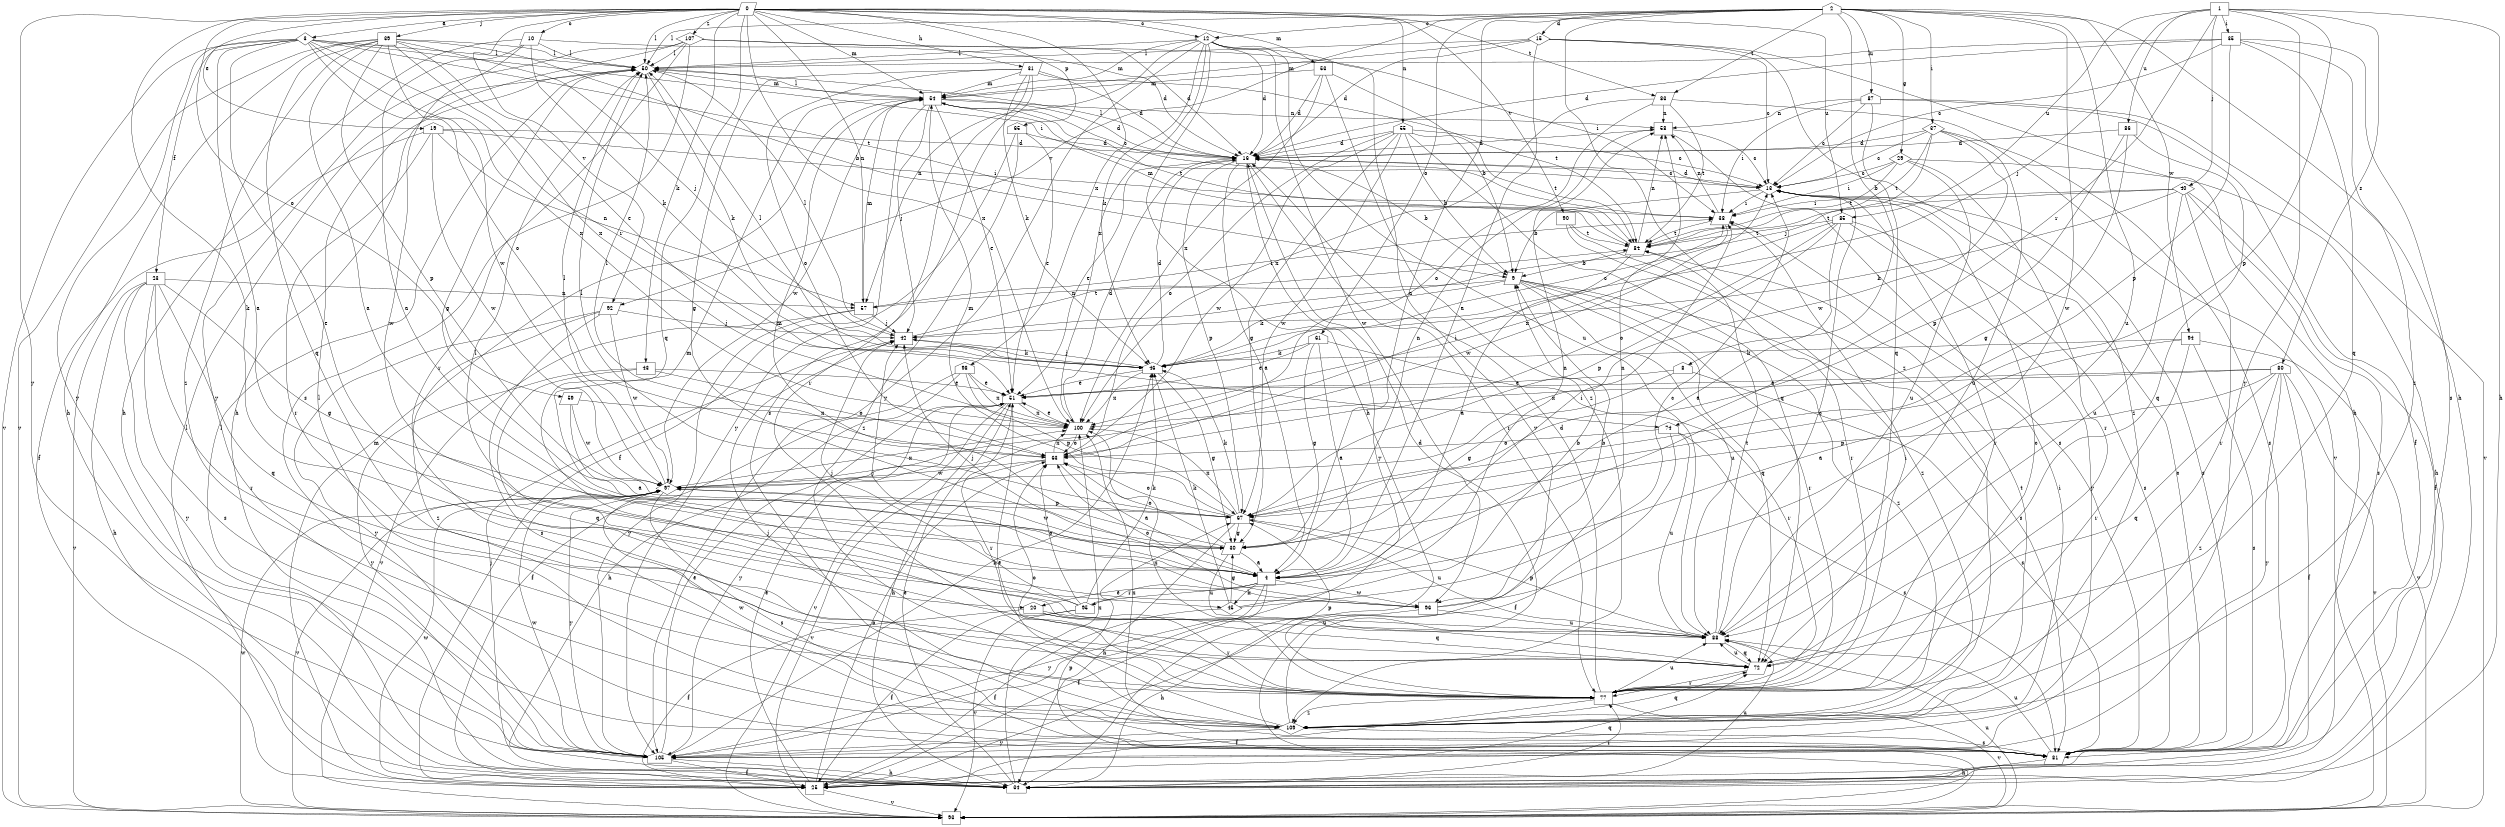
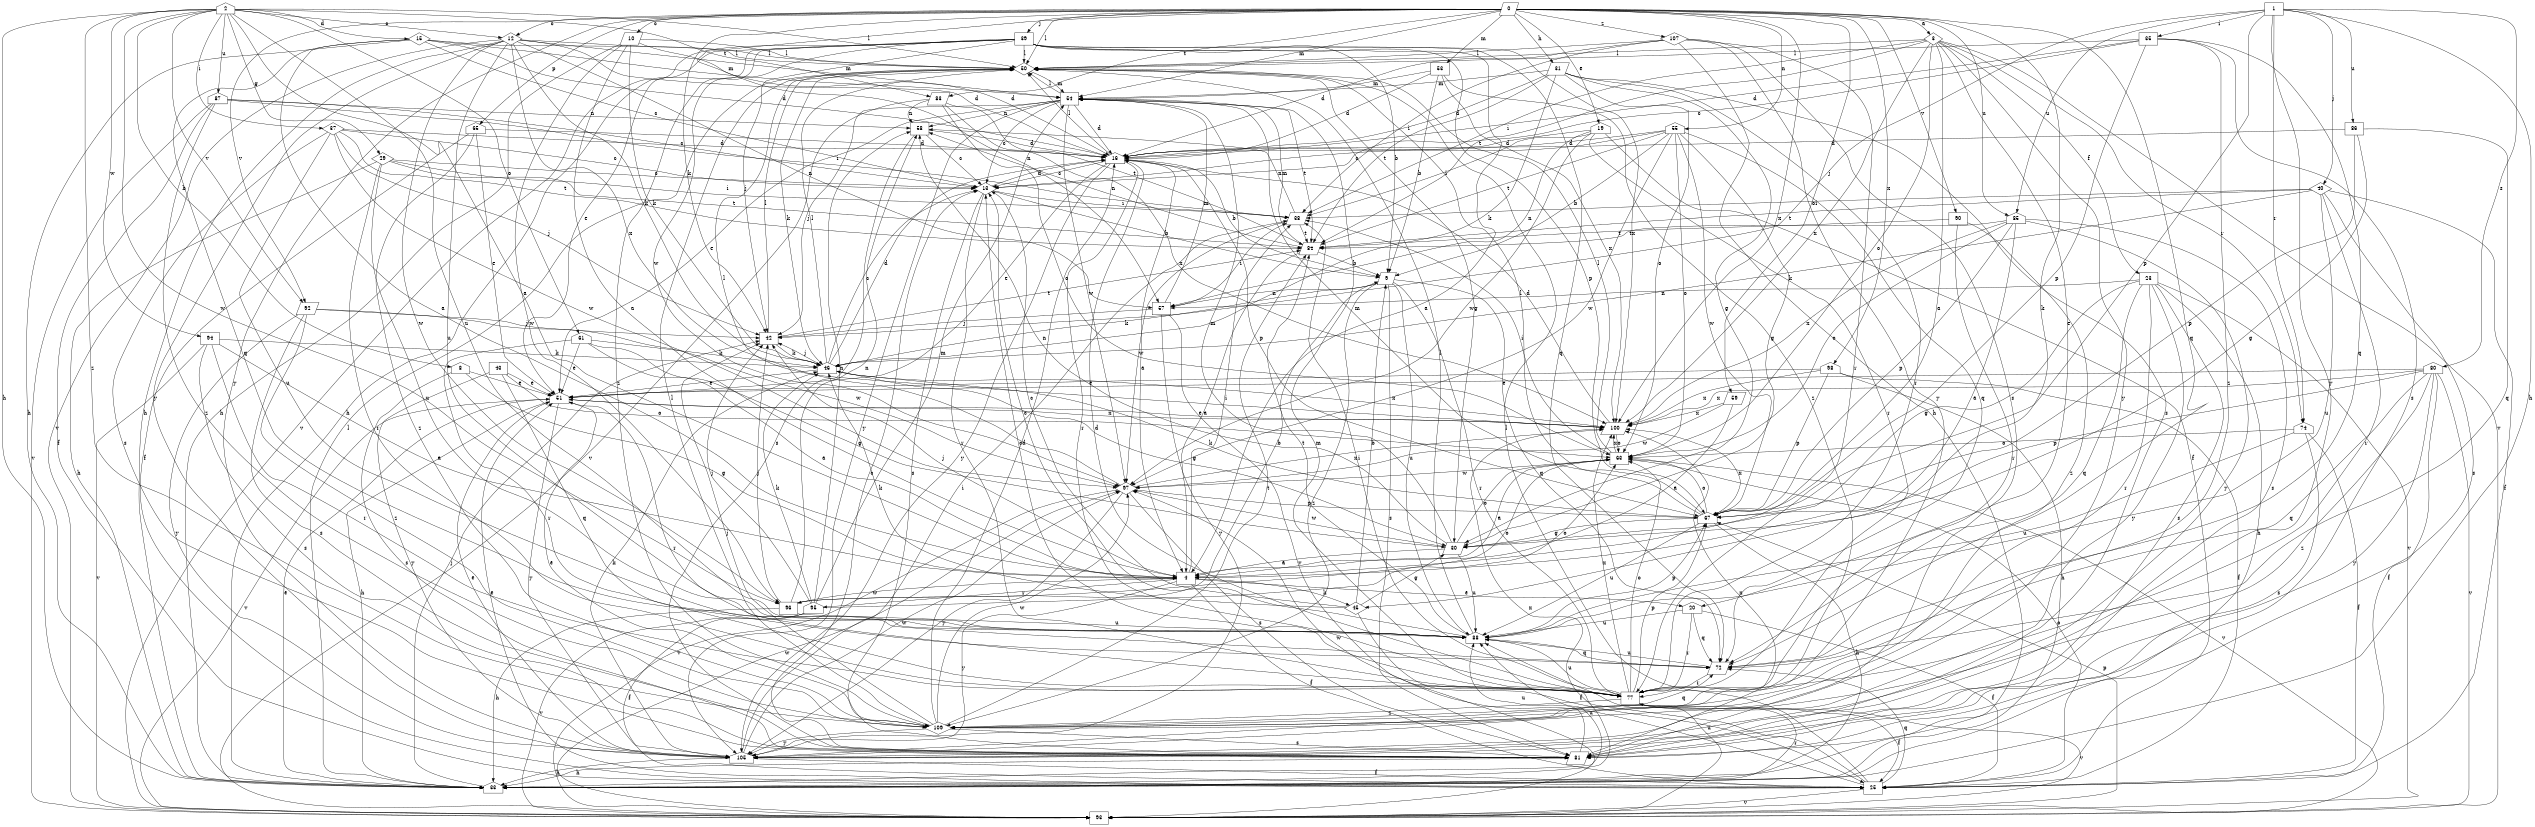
edge "0" -> "43": now "0" -> "42"
edge "8" -> "30": now "8" -> "4"
node "34": label "34" -> "33"
